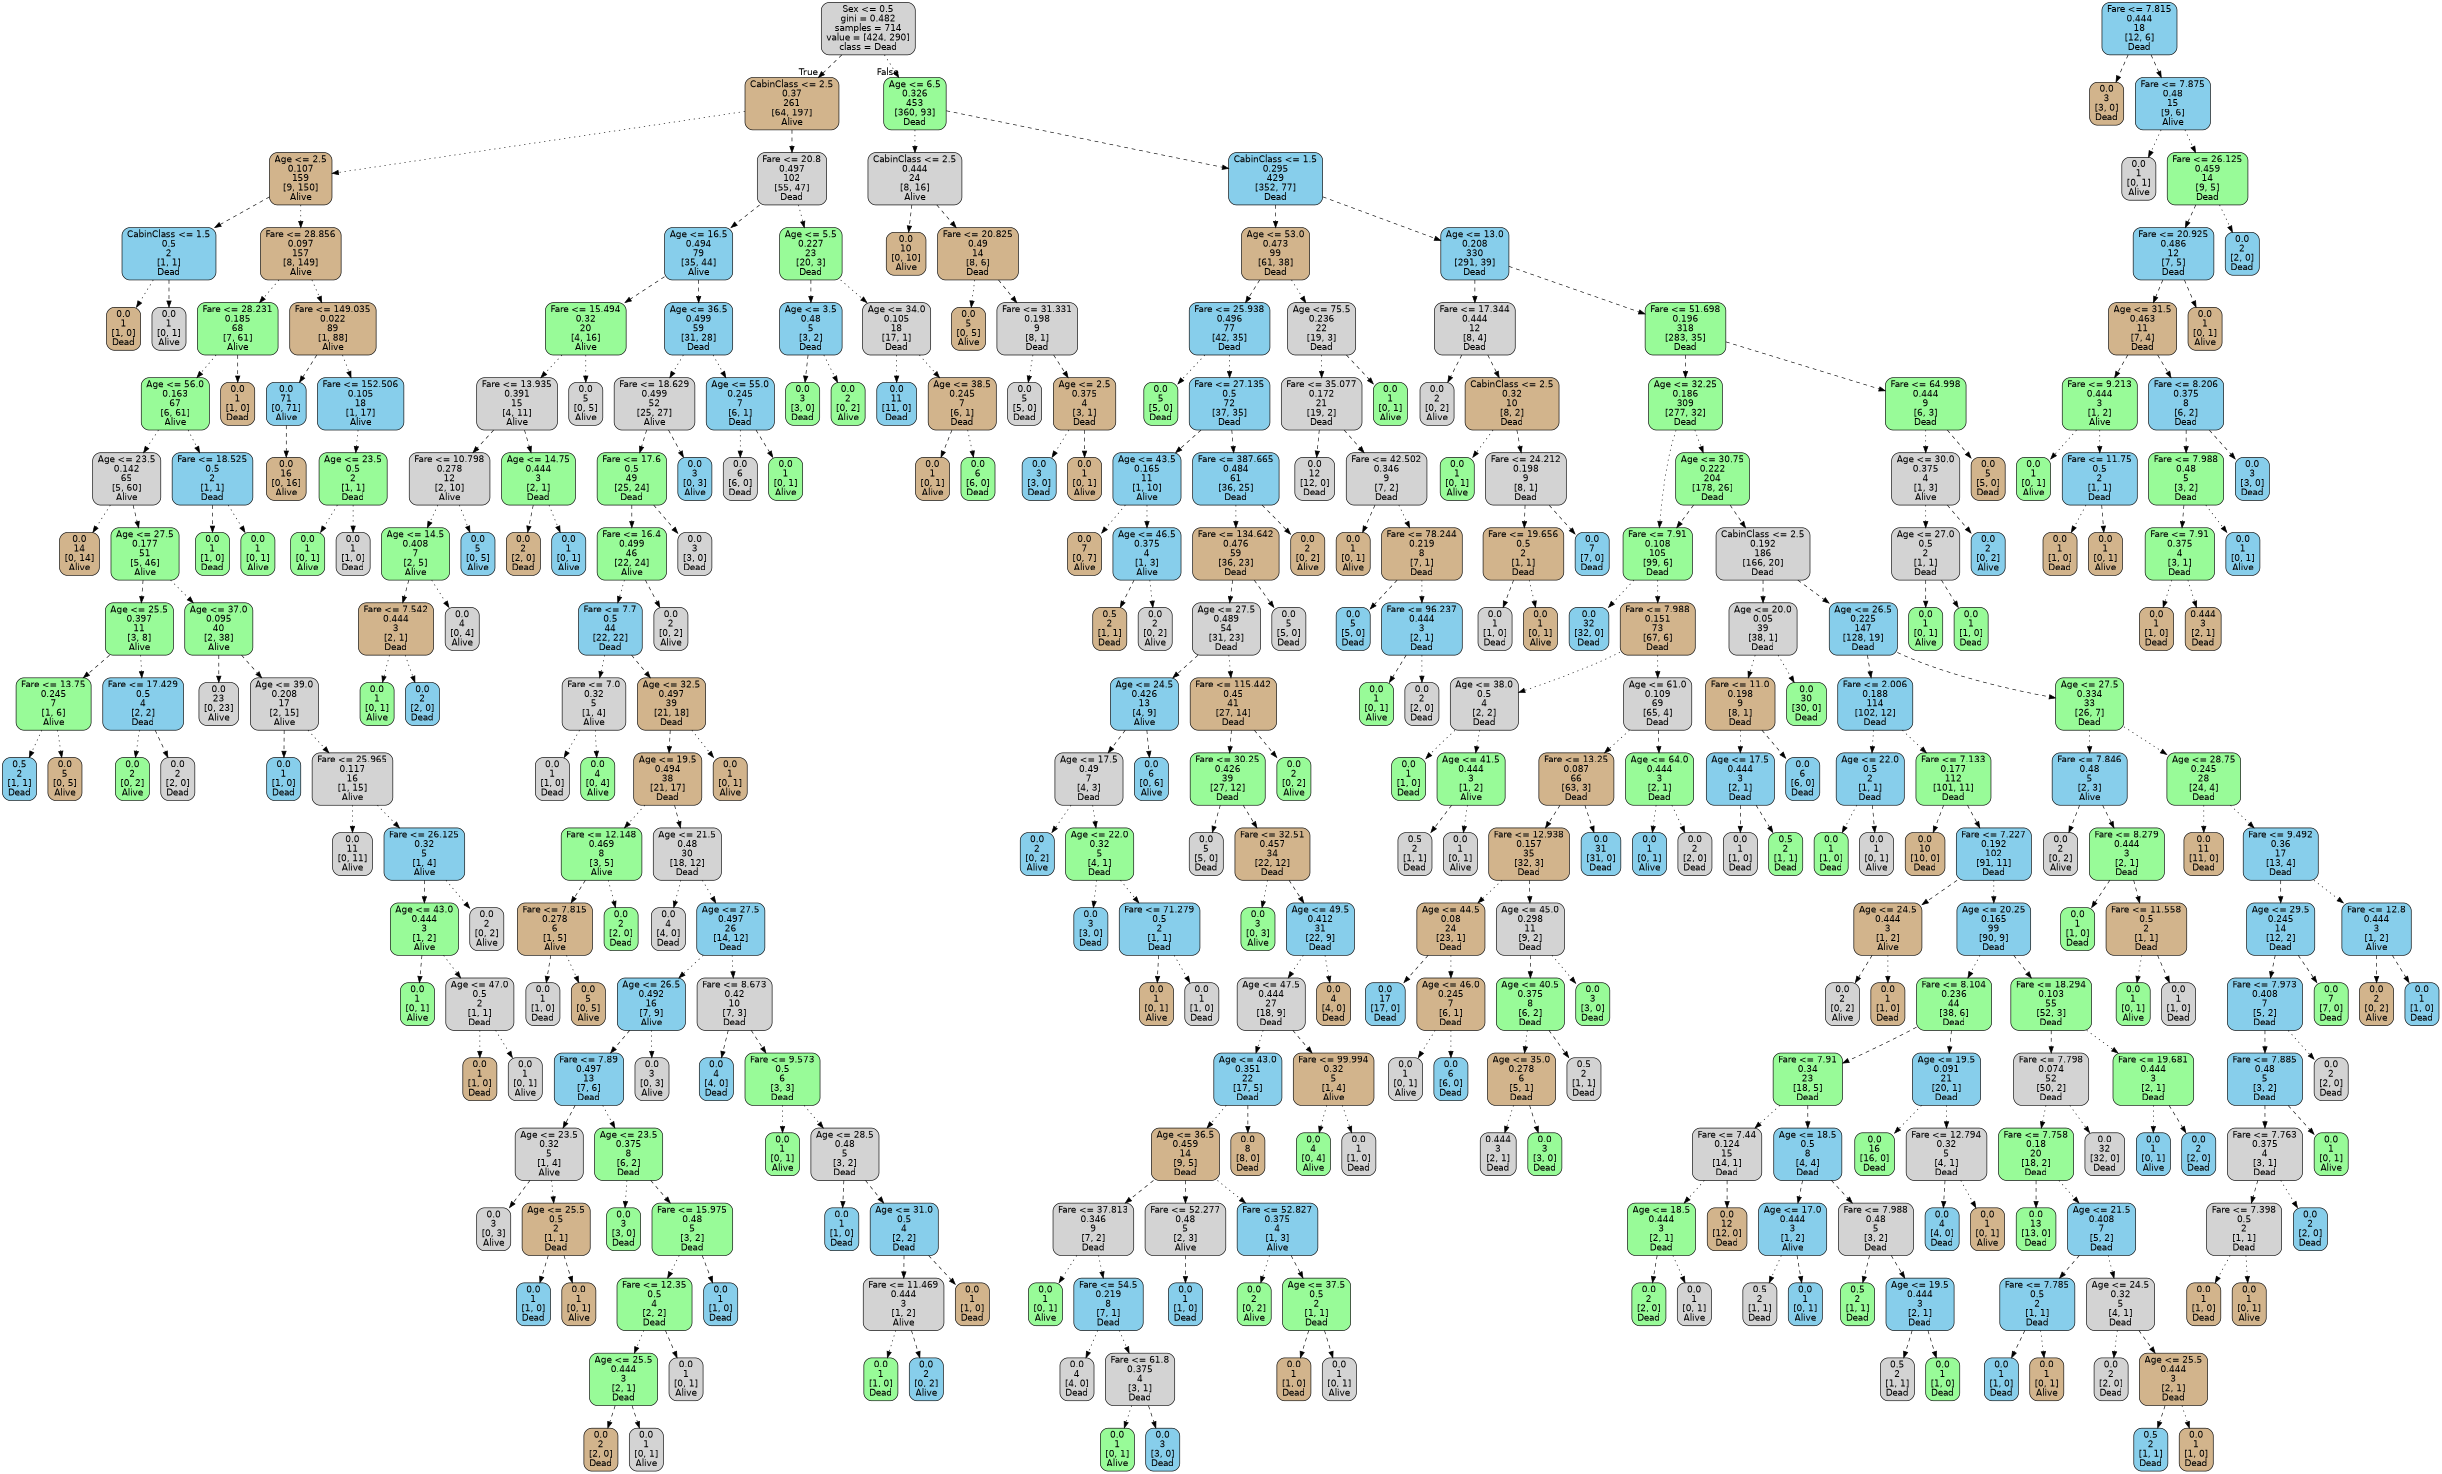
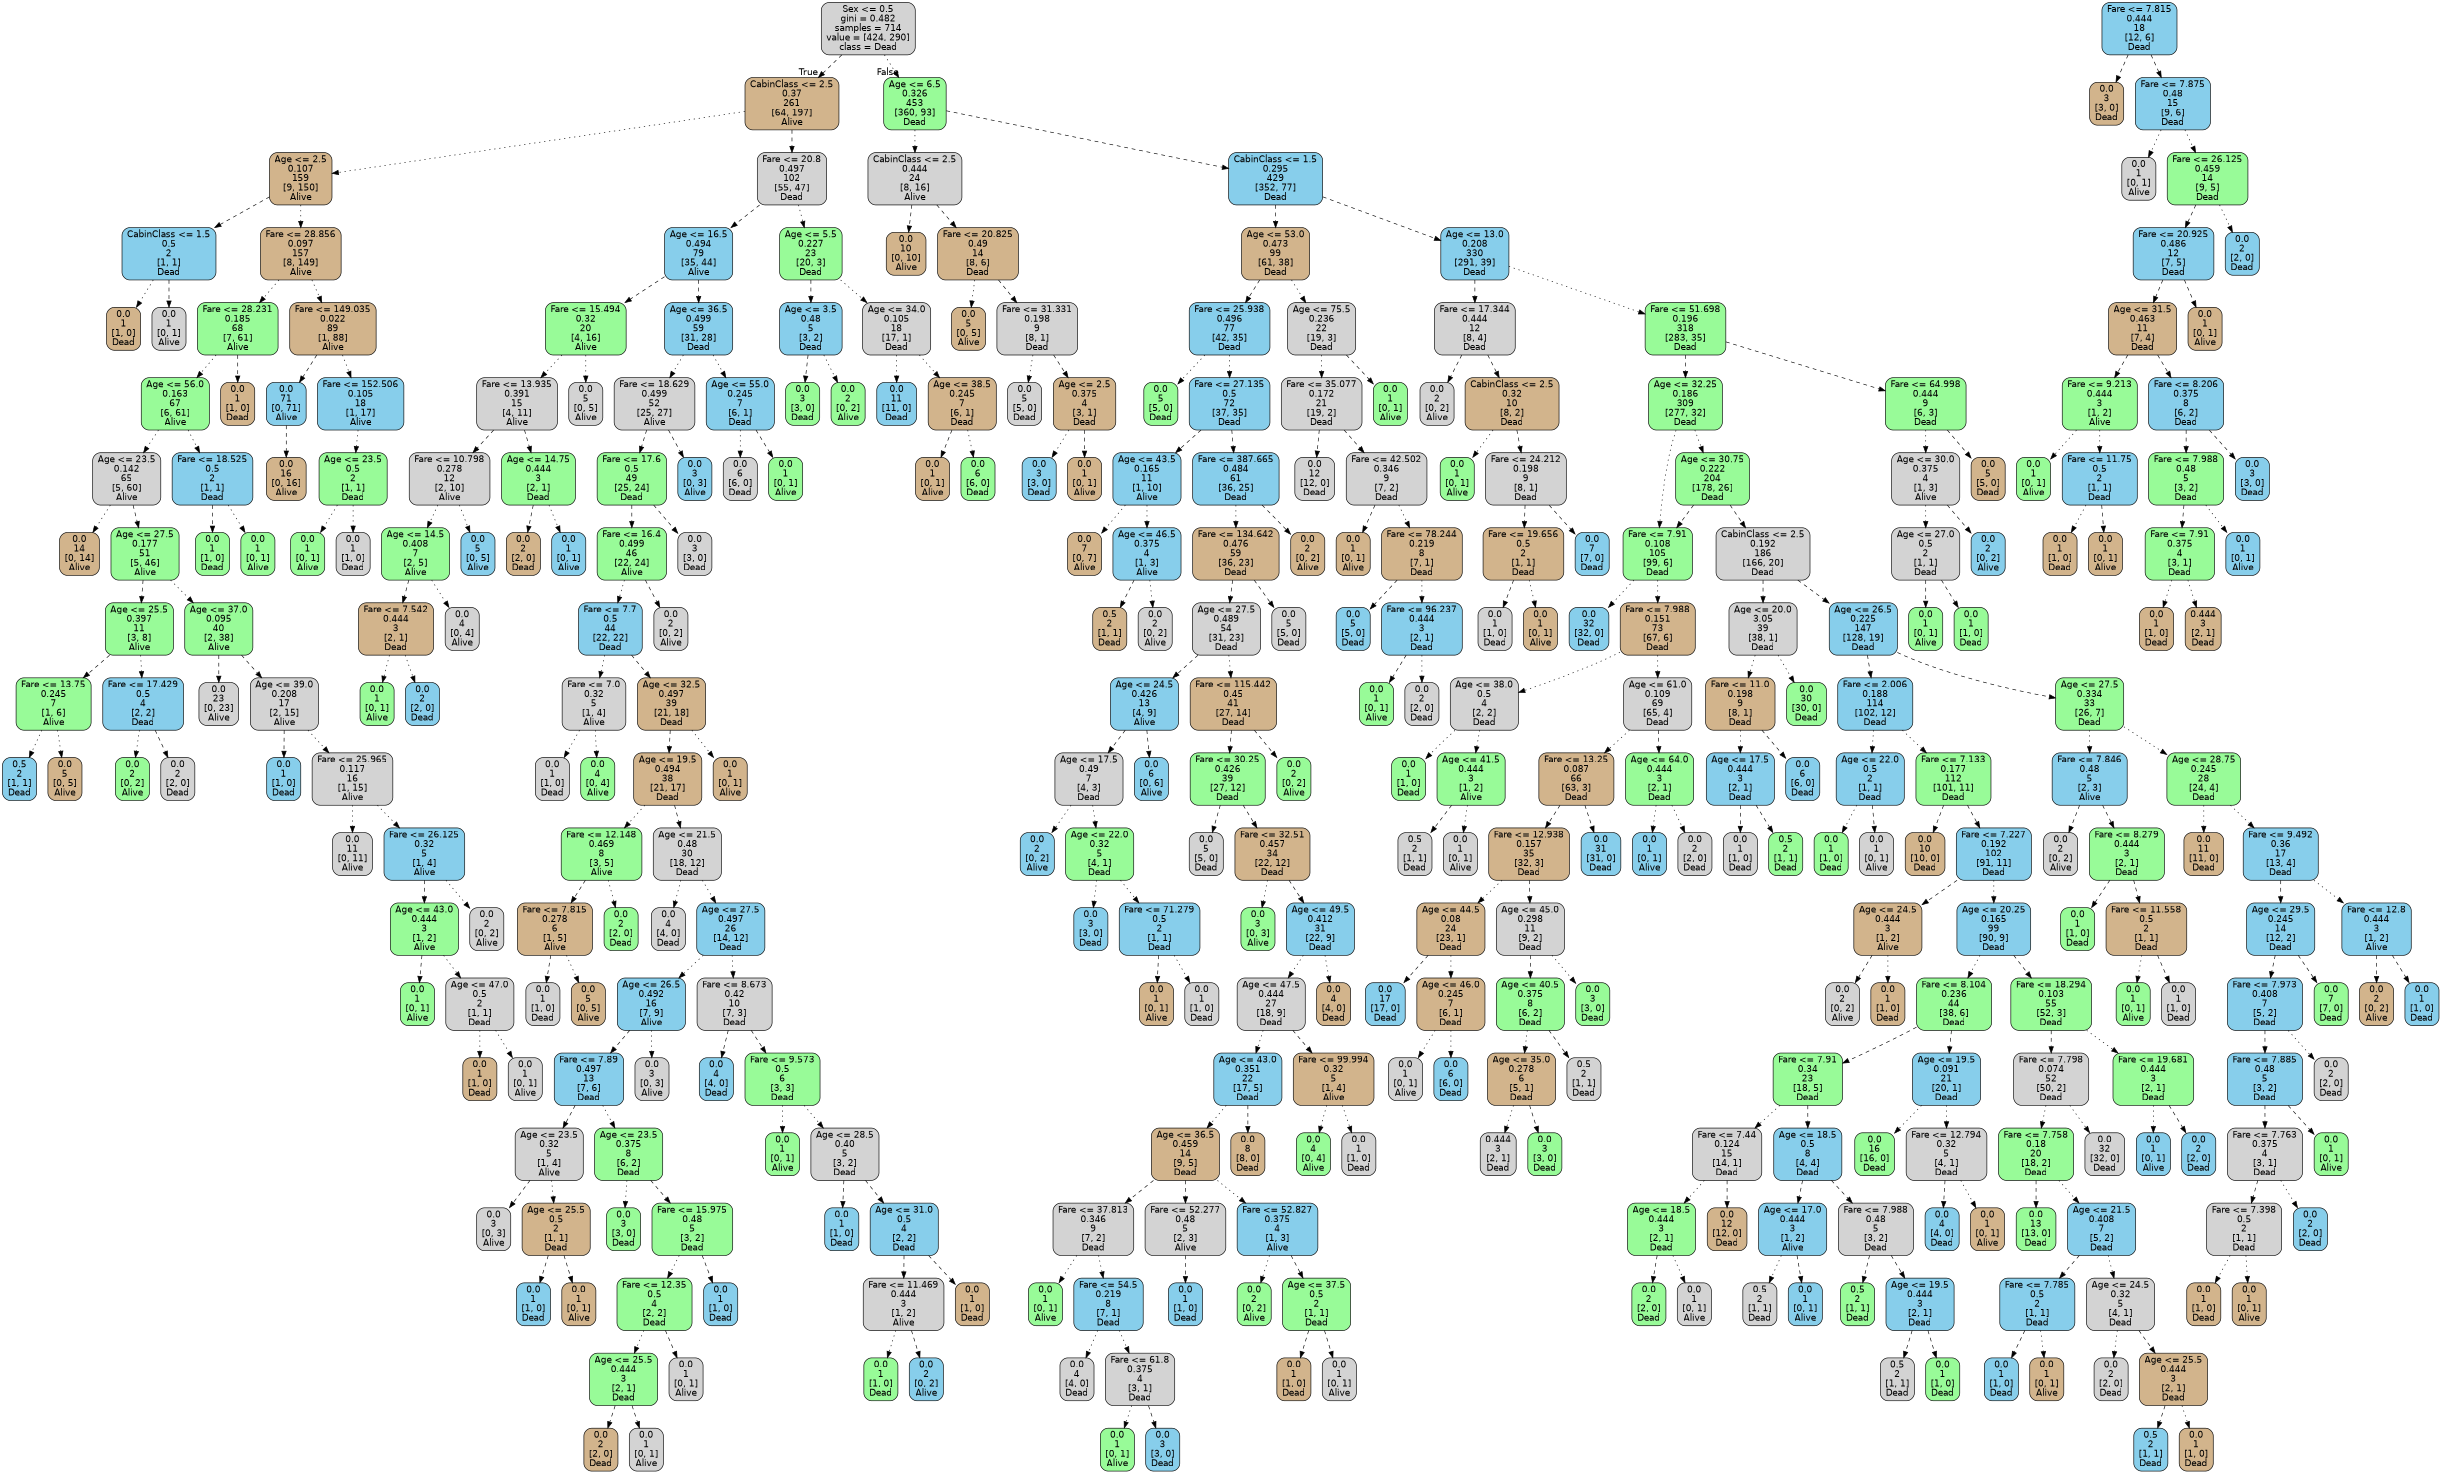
node "Fare <= 7.875 0.48 15 [9, 6] Alive": label "Fare <= 7.875 0.48 15 [9, 6] Alive" -> "Fare <= 7.875 0.48 15 [9, 6] Dead"
edge "Age <= 13.0 0.208 330 [291, 39] Dead" -> "Fare <= 51.698 0.196 318 [283, 35] Dead": style dashed -> dotted
node "Age <= 20.0 0.05 39 [38, 1] Dead": label "Age <= 20.0 0.05 39 [38, 1] Dead" -> "Age <= 20.0 3.05 39 [38, 1] Dead"
node "Age <= 28.5 0.48 5 [3, 2] Dead": label "Age <= 28.5 0.48 5 [3, 2] Dead" -> "Age <= 28.5 0.40 5 [3, 2] Dead"
